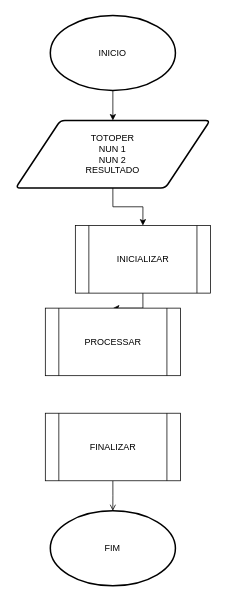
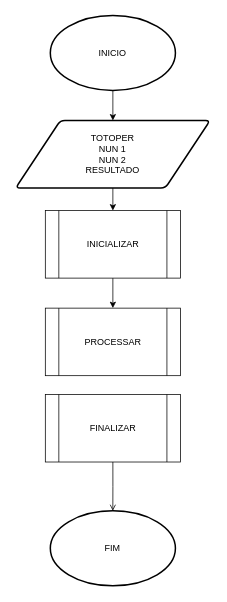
node "INICIALIZAR": moved (143, 259) -> (113, 244)
node "FINALIZAR": moved (113, 447) -> (113, 428)
